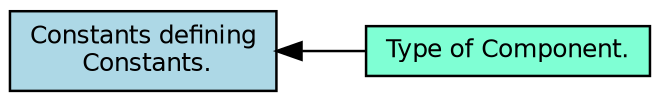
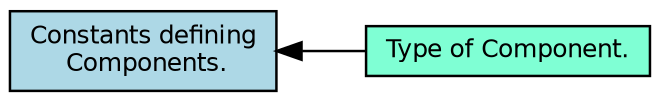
node "Constants defining Constants.": label "Constants defining Constants." -> "Constants defining Components."
